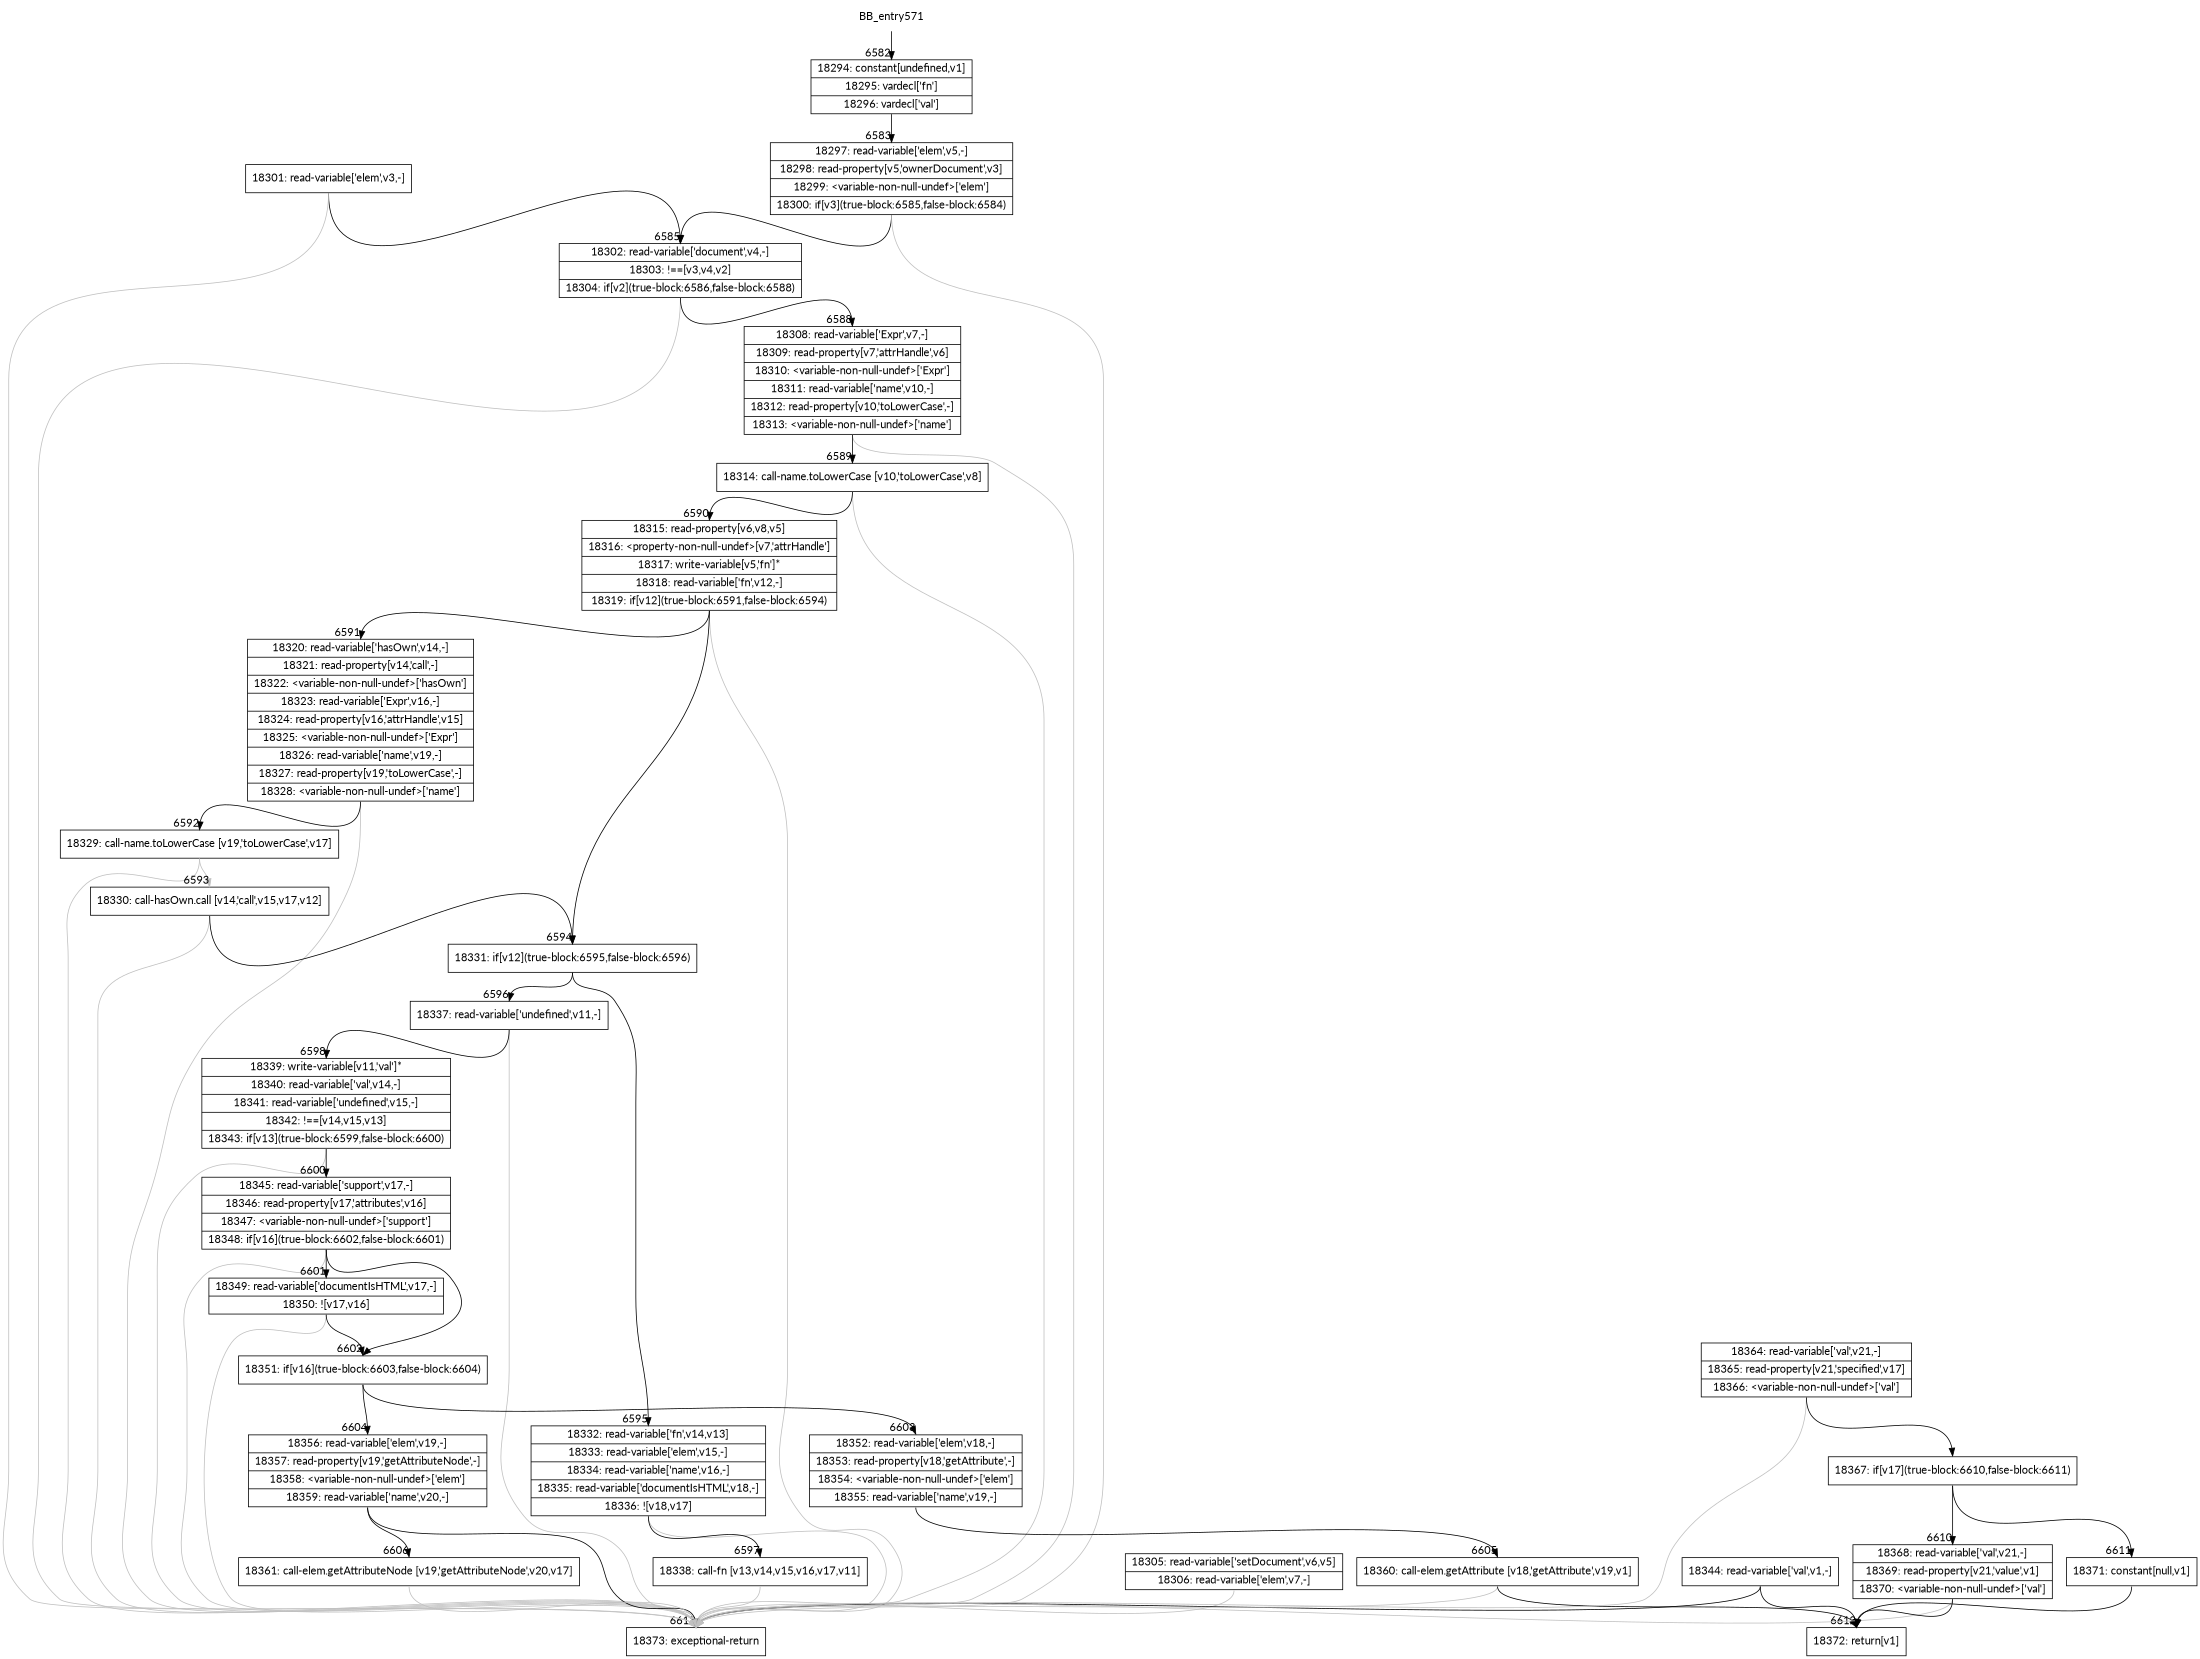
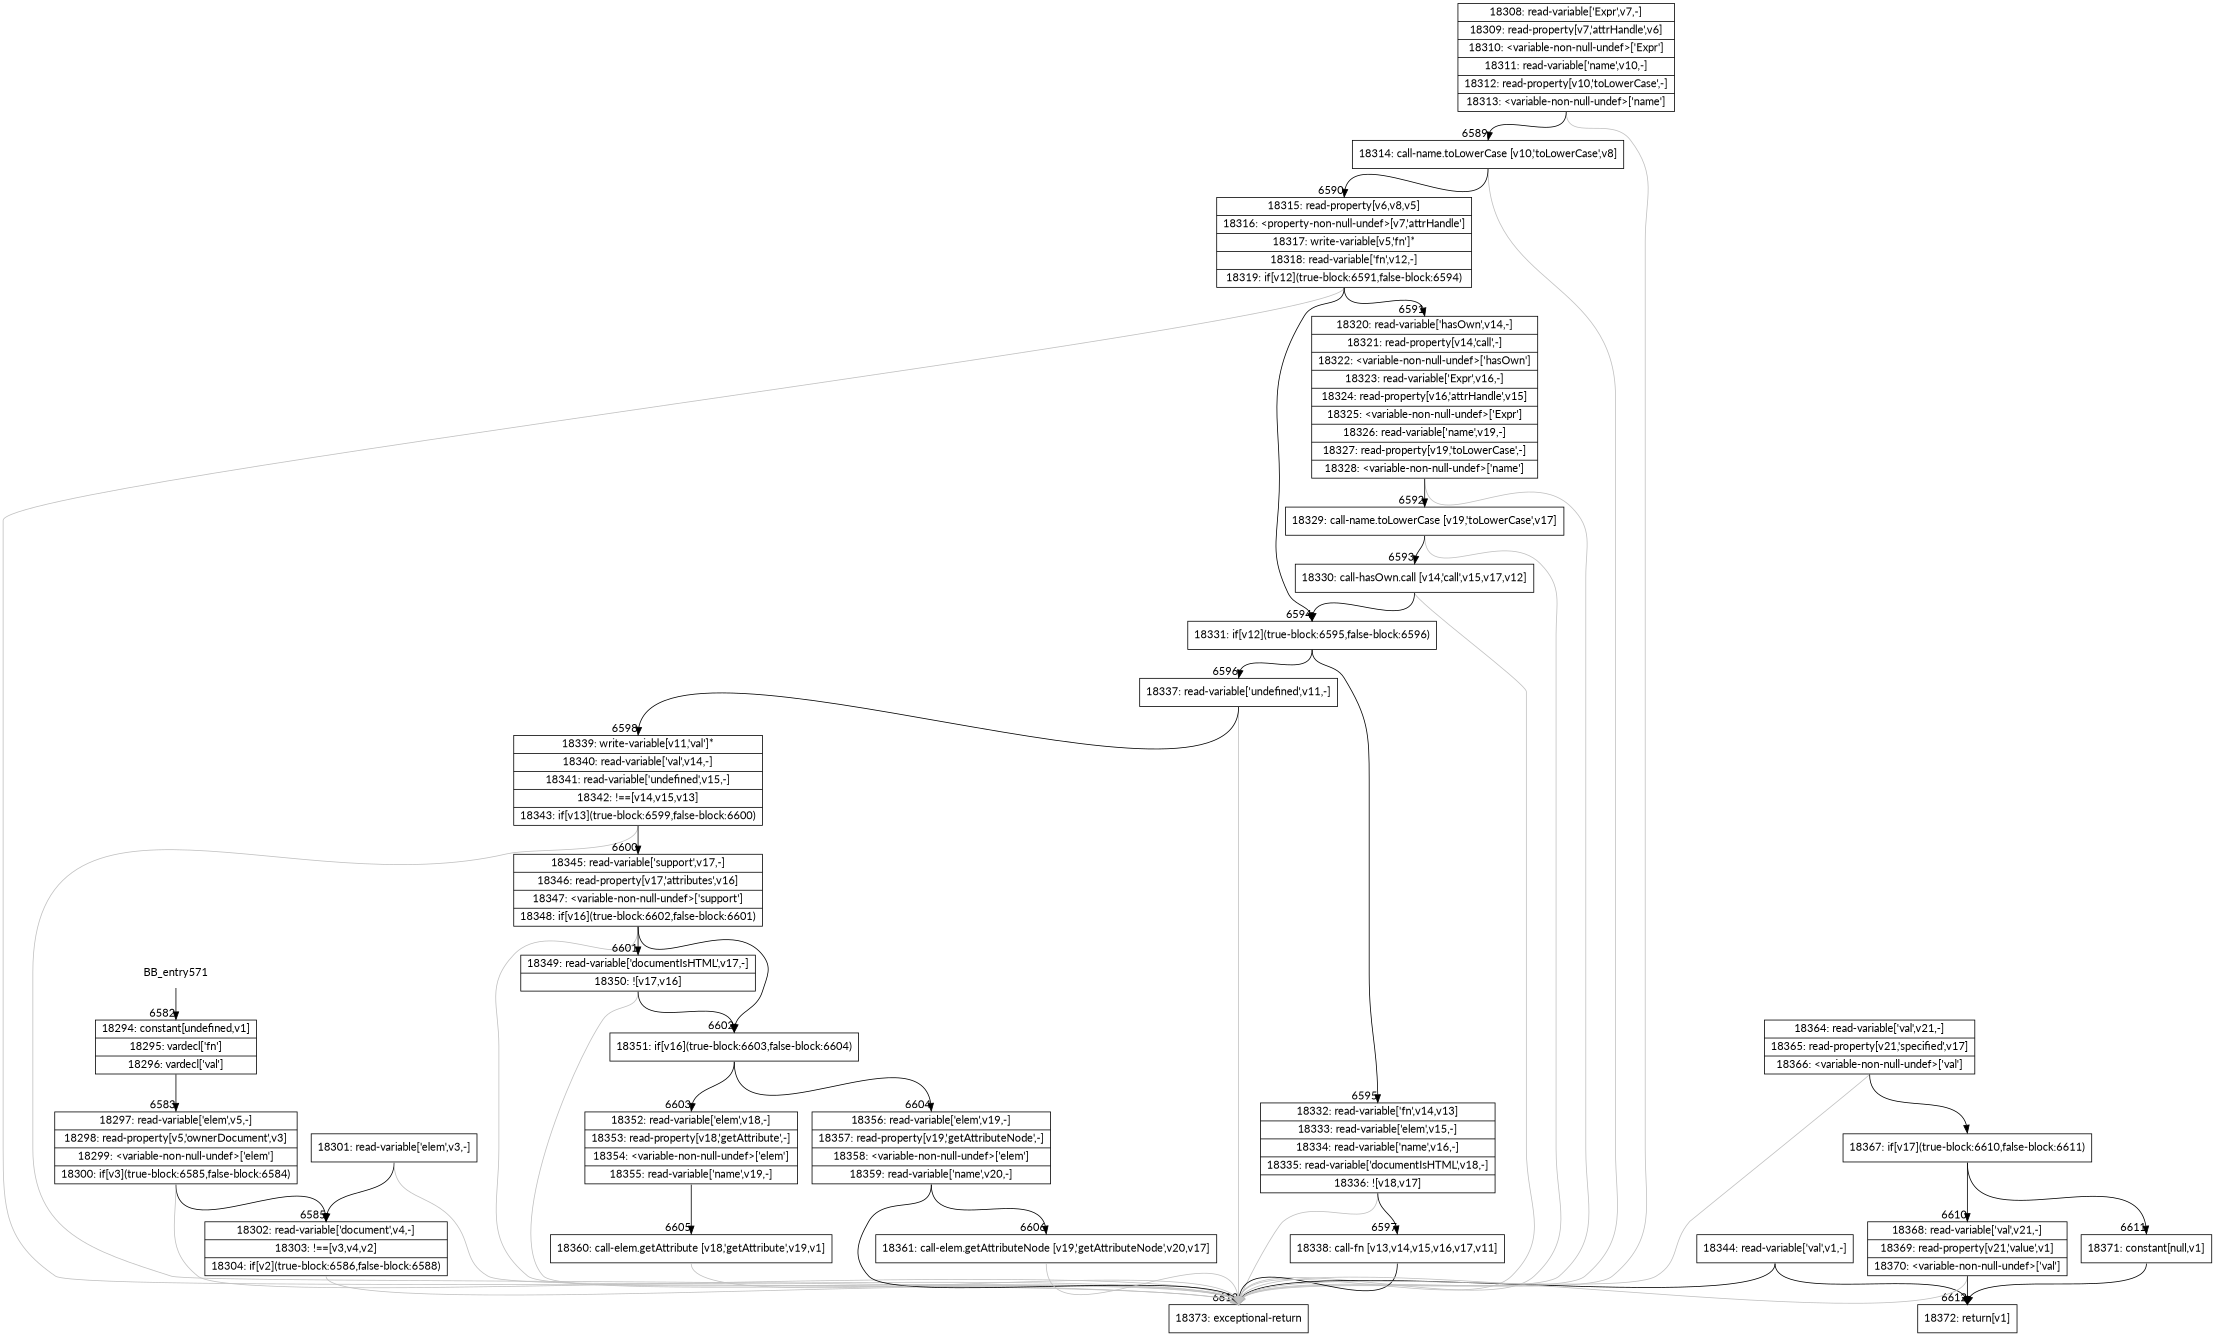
edge "18302: read-variable['document',v4,-]" -> "18308: read-variable['Expr',v7,-]": removed
edge "18329: call-name.toLowerCase [v19,'toLowerCase',v17]" -> "18330: call-hasOwn.call [v14,'call',v15,v17,v12]": color gray -> black
node "18305: read-variable['setDocument',v6,v5]": removed
edge "18338: call-fn [v13,v14,v15,v16,v17,v11]" -> "18373: exceptional-return": color gray -> black
edge "18360: call-elem.getAttribute [v18,'getAttribute',v19,v1]" -> "18372: return[v1]": removed
